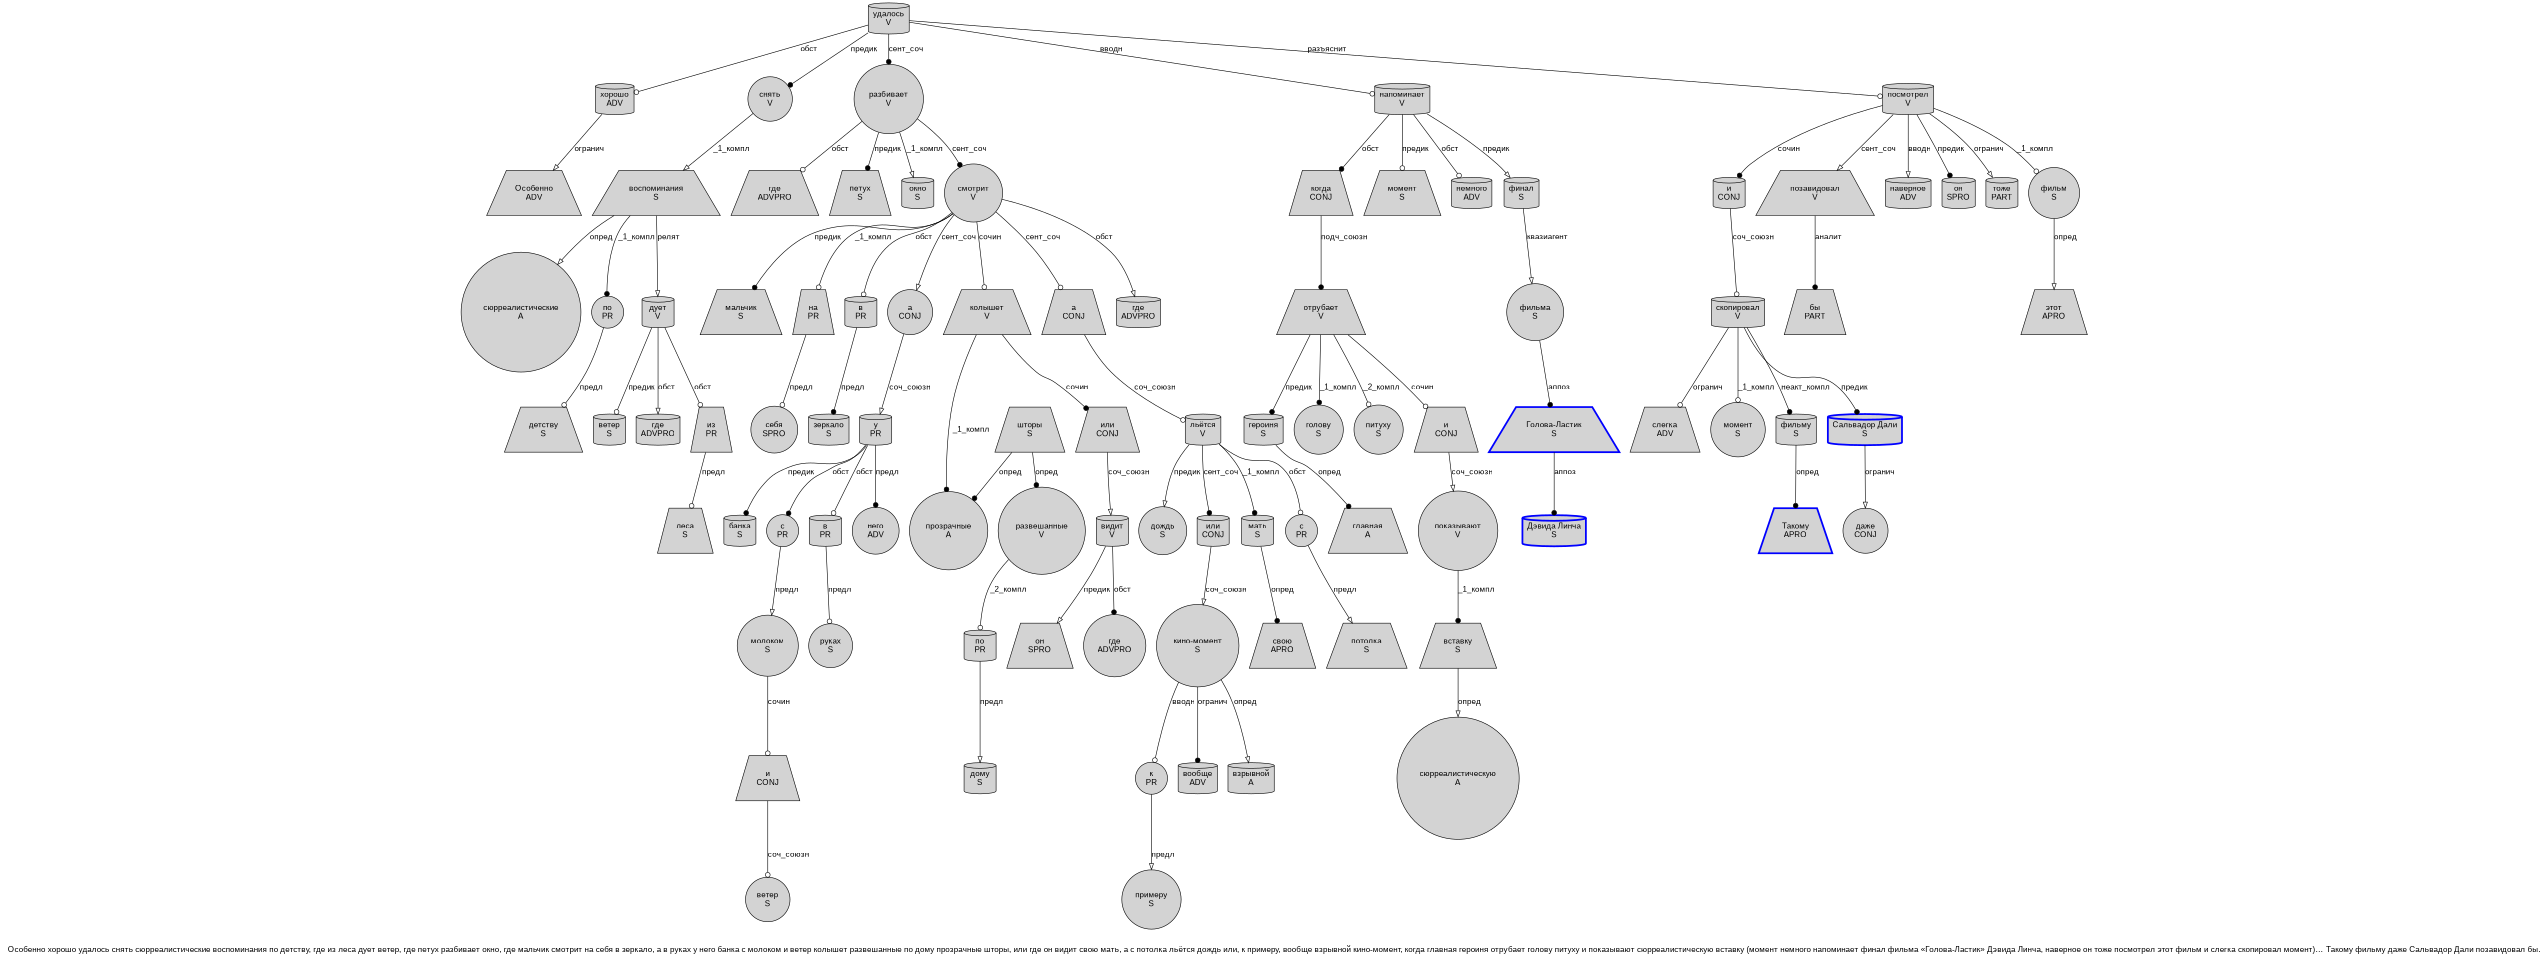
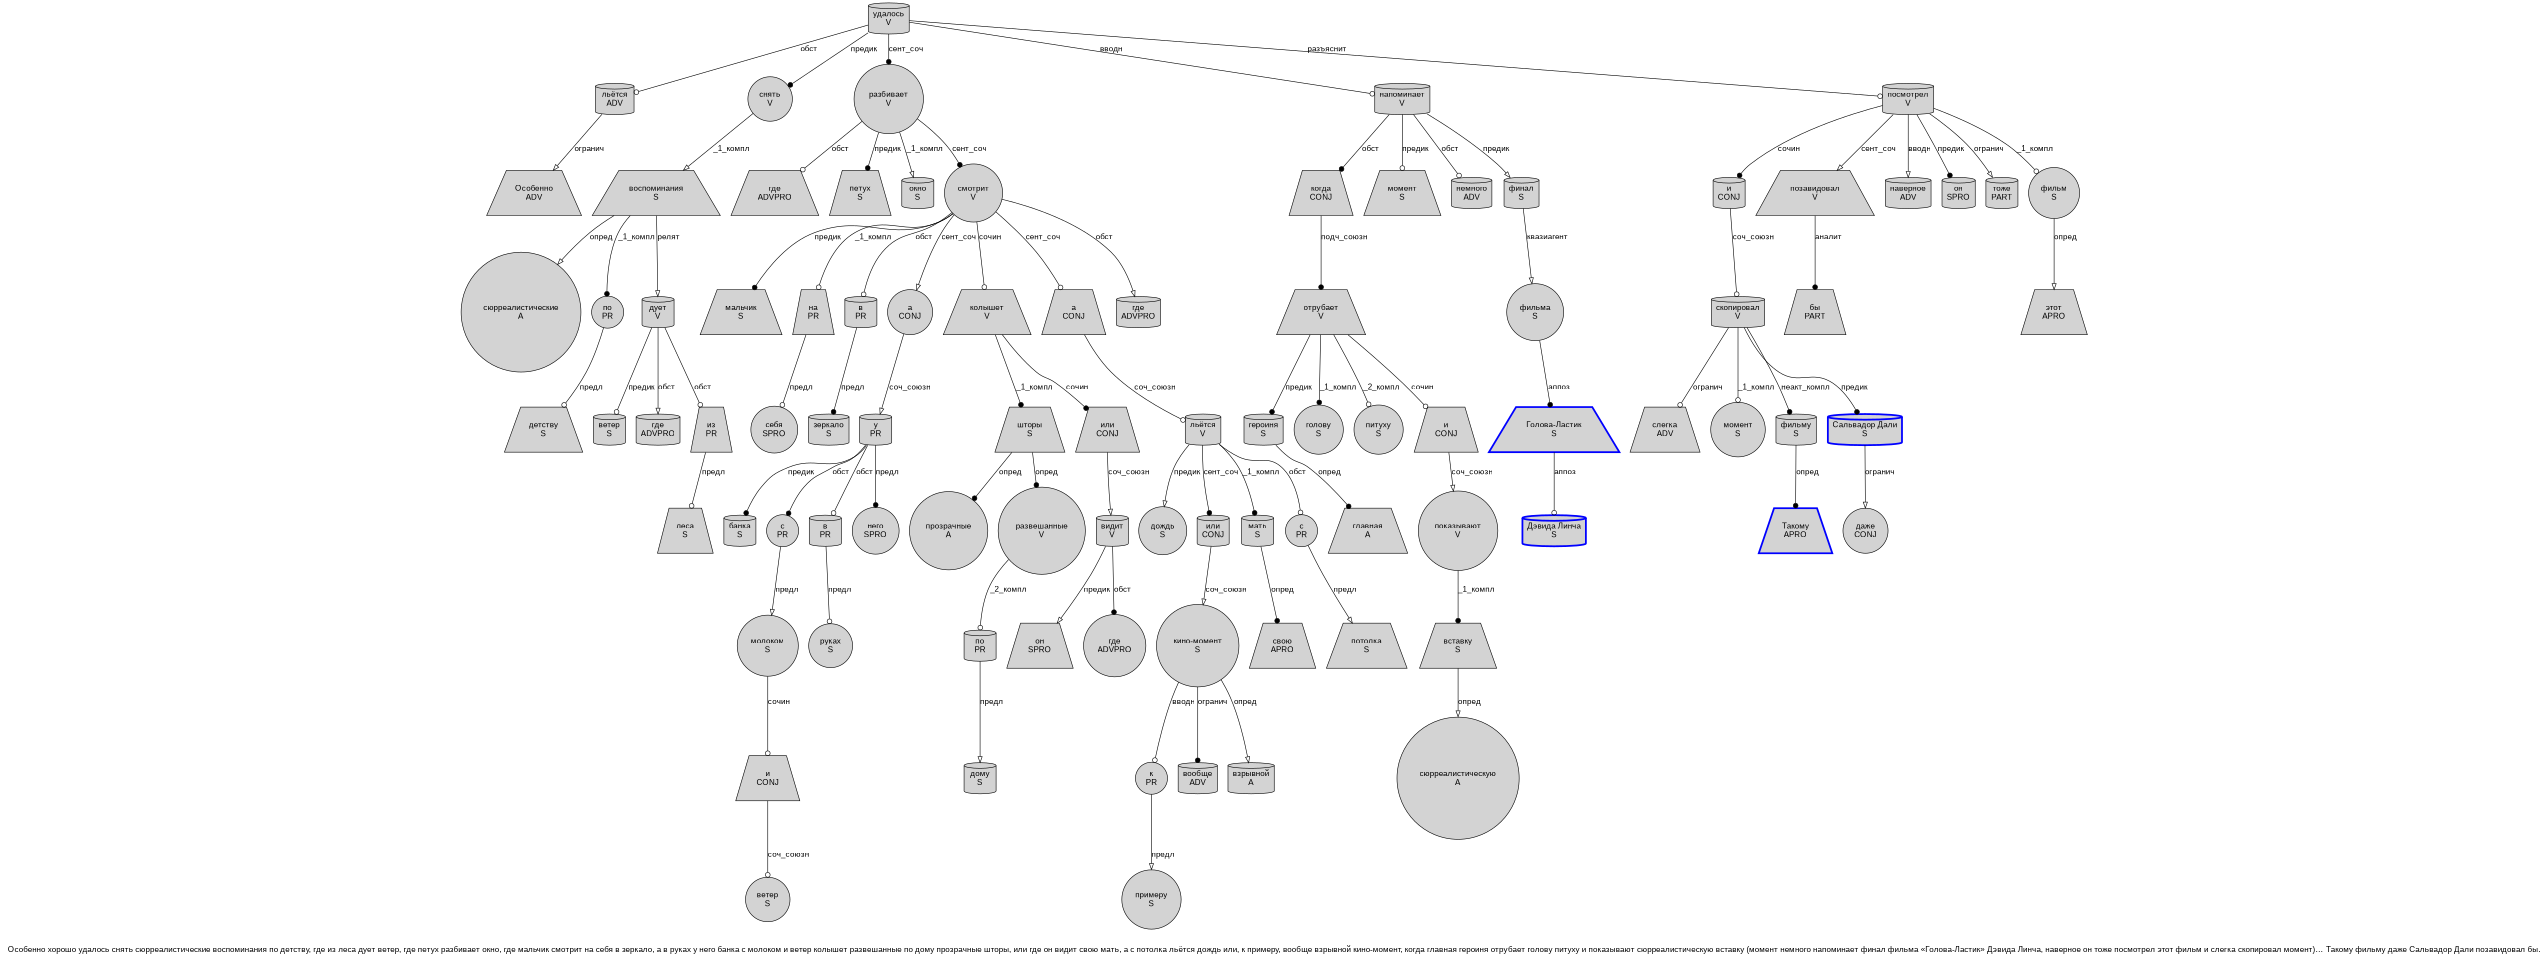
node "хорошо ADV": label "хорошо ADV" -> "льётся ADV"
edge "колышет V" -> "прозрачные A": now "колышет V" -> "шторы S"
edge "Голова-Ластик S" -> "Дэвида Линча S": arrowhead dot -> odot
node "него ADV": label "него ADV" -> "него SPRO"
